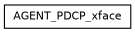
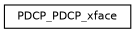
node "AGENT_PDCP_xface": label "AGENT_PDCP_xface" -> "PDCP_PDCP_xface"
